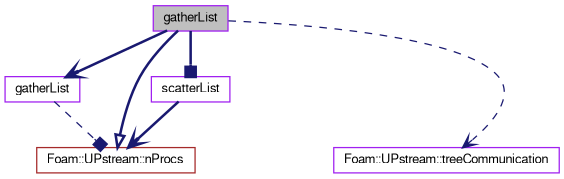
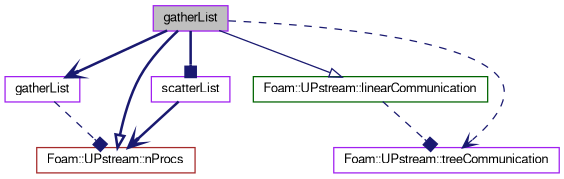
node "Foam::UPstream::linearCommunication": added
